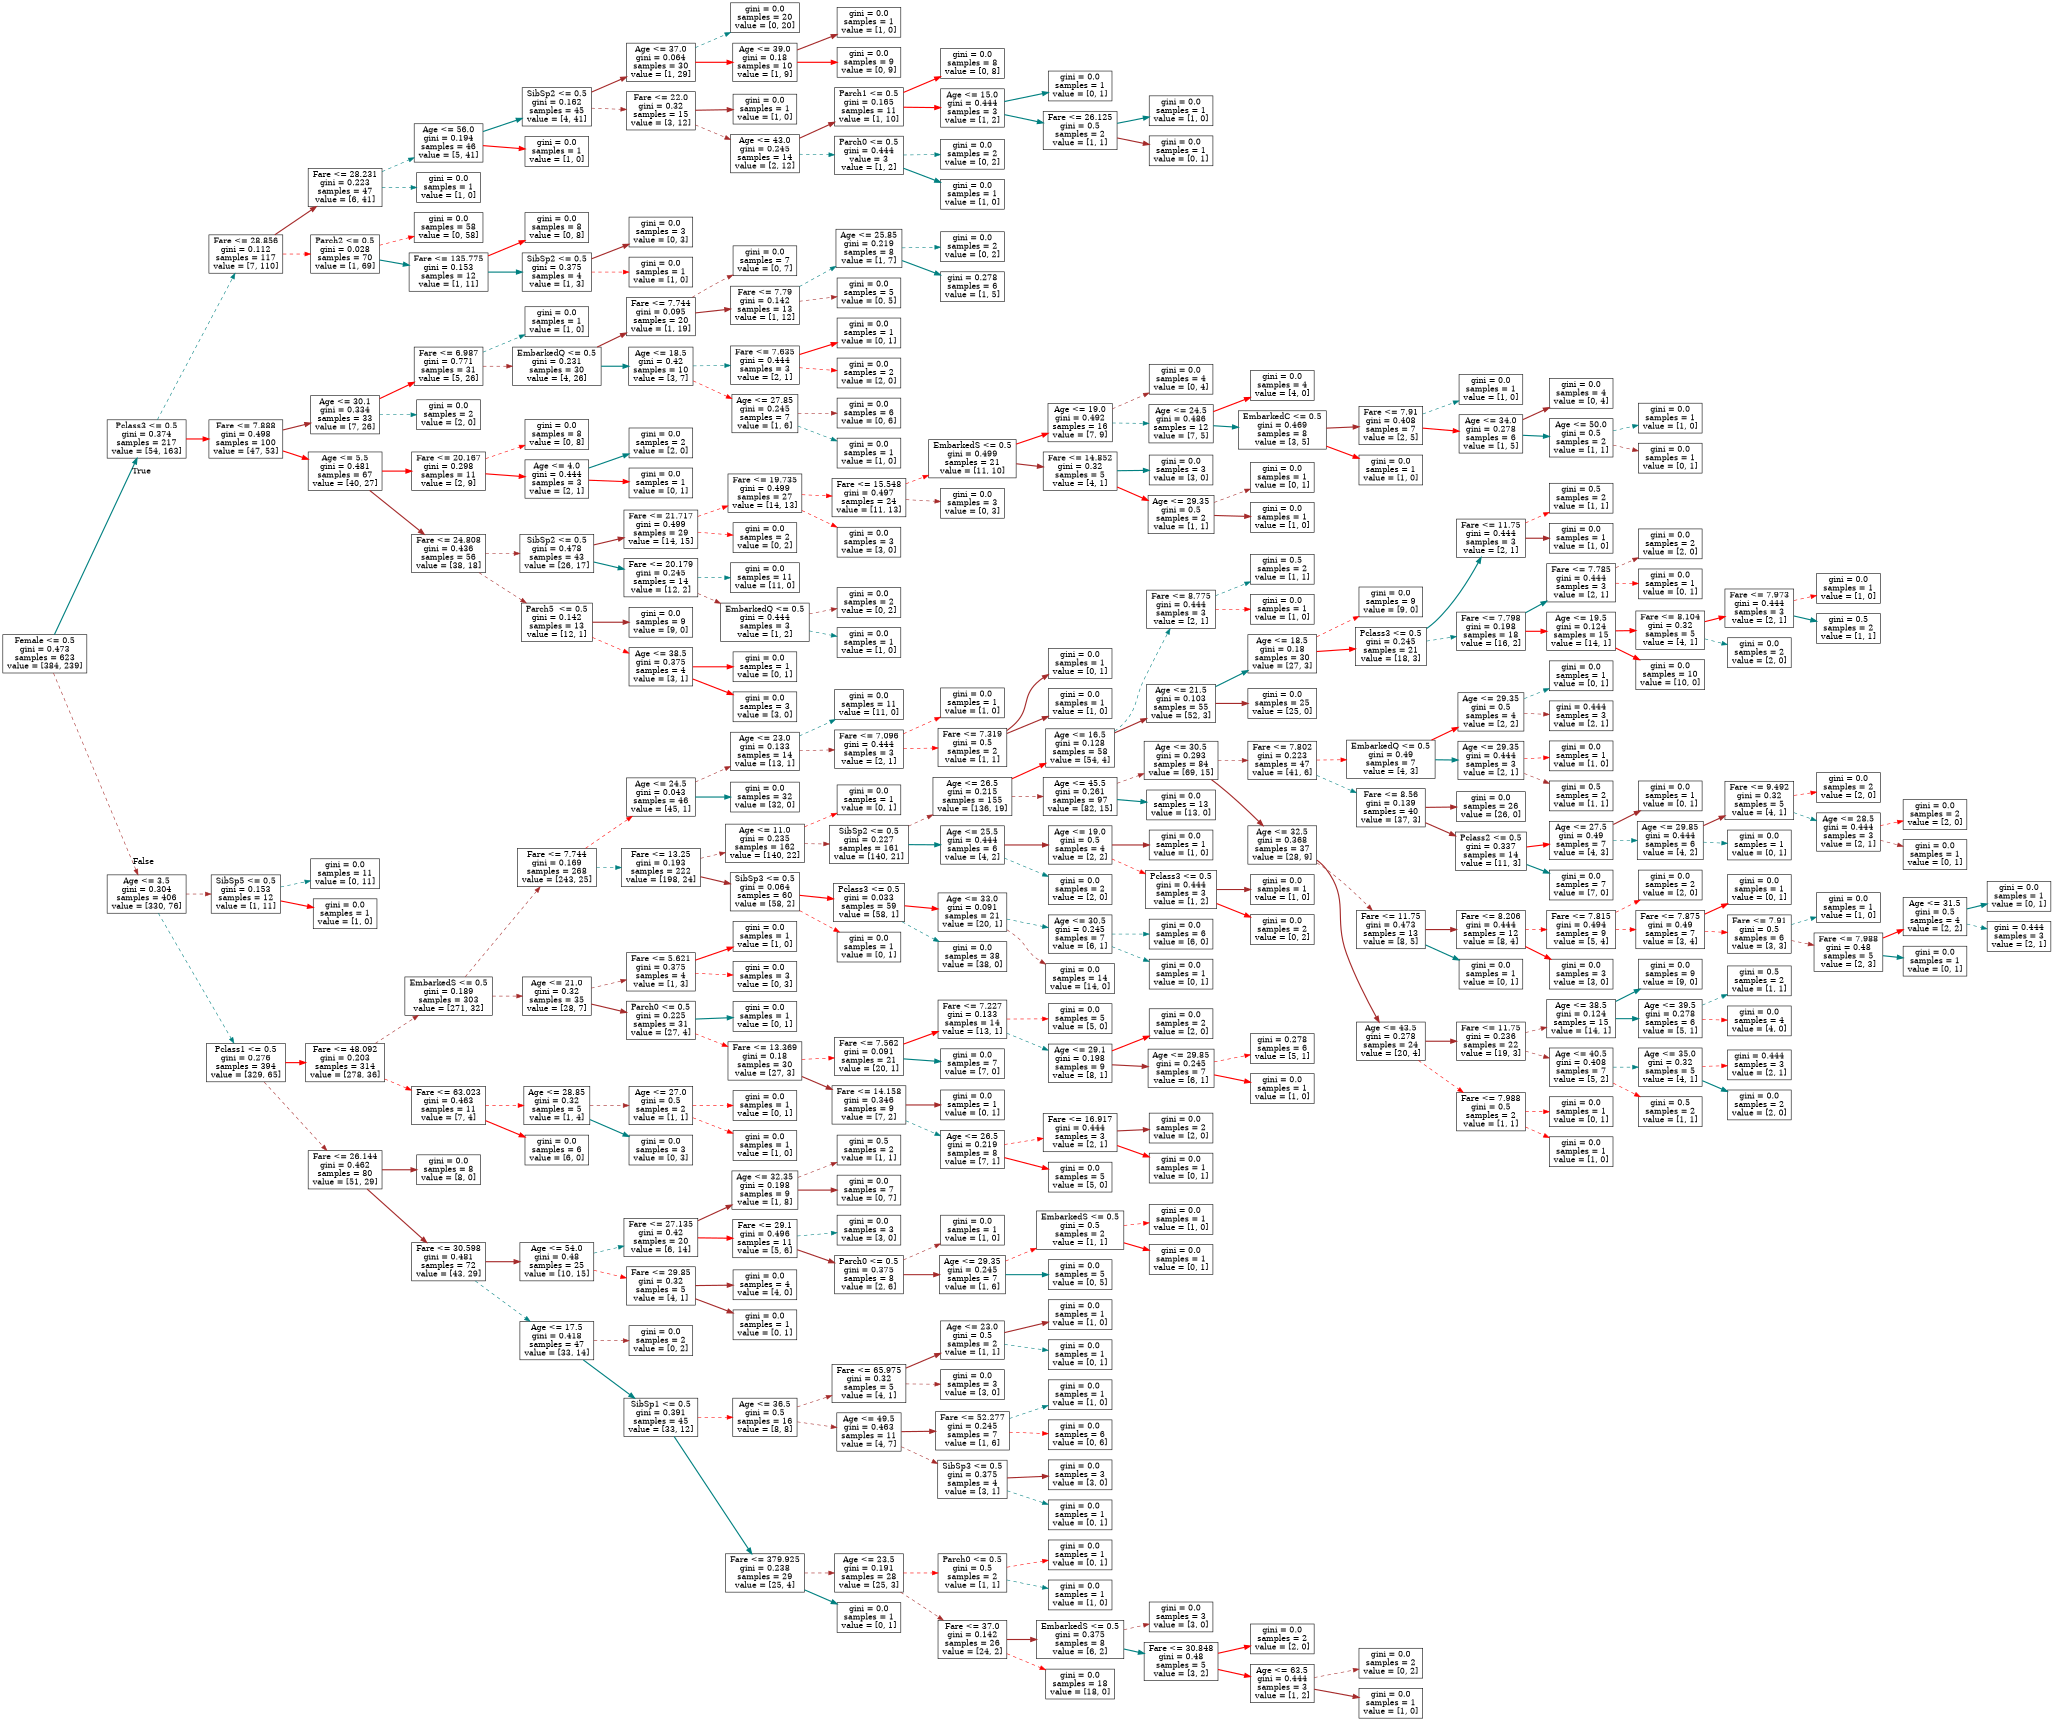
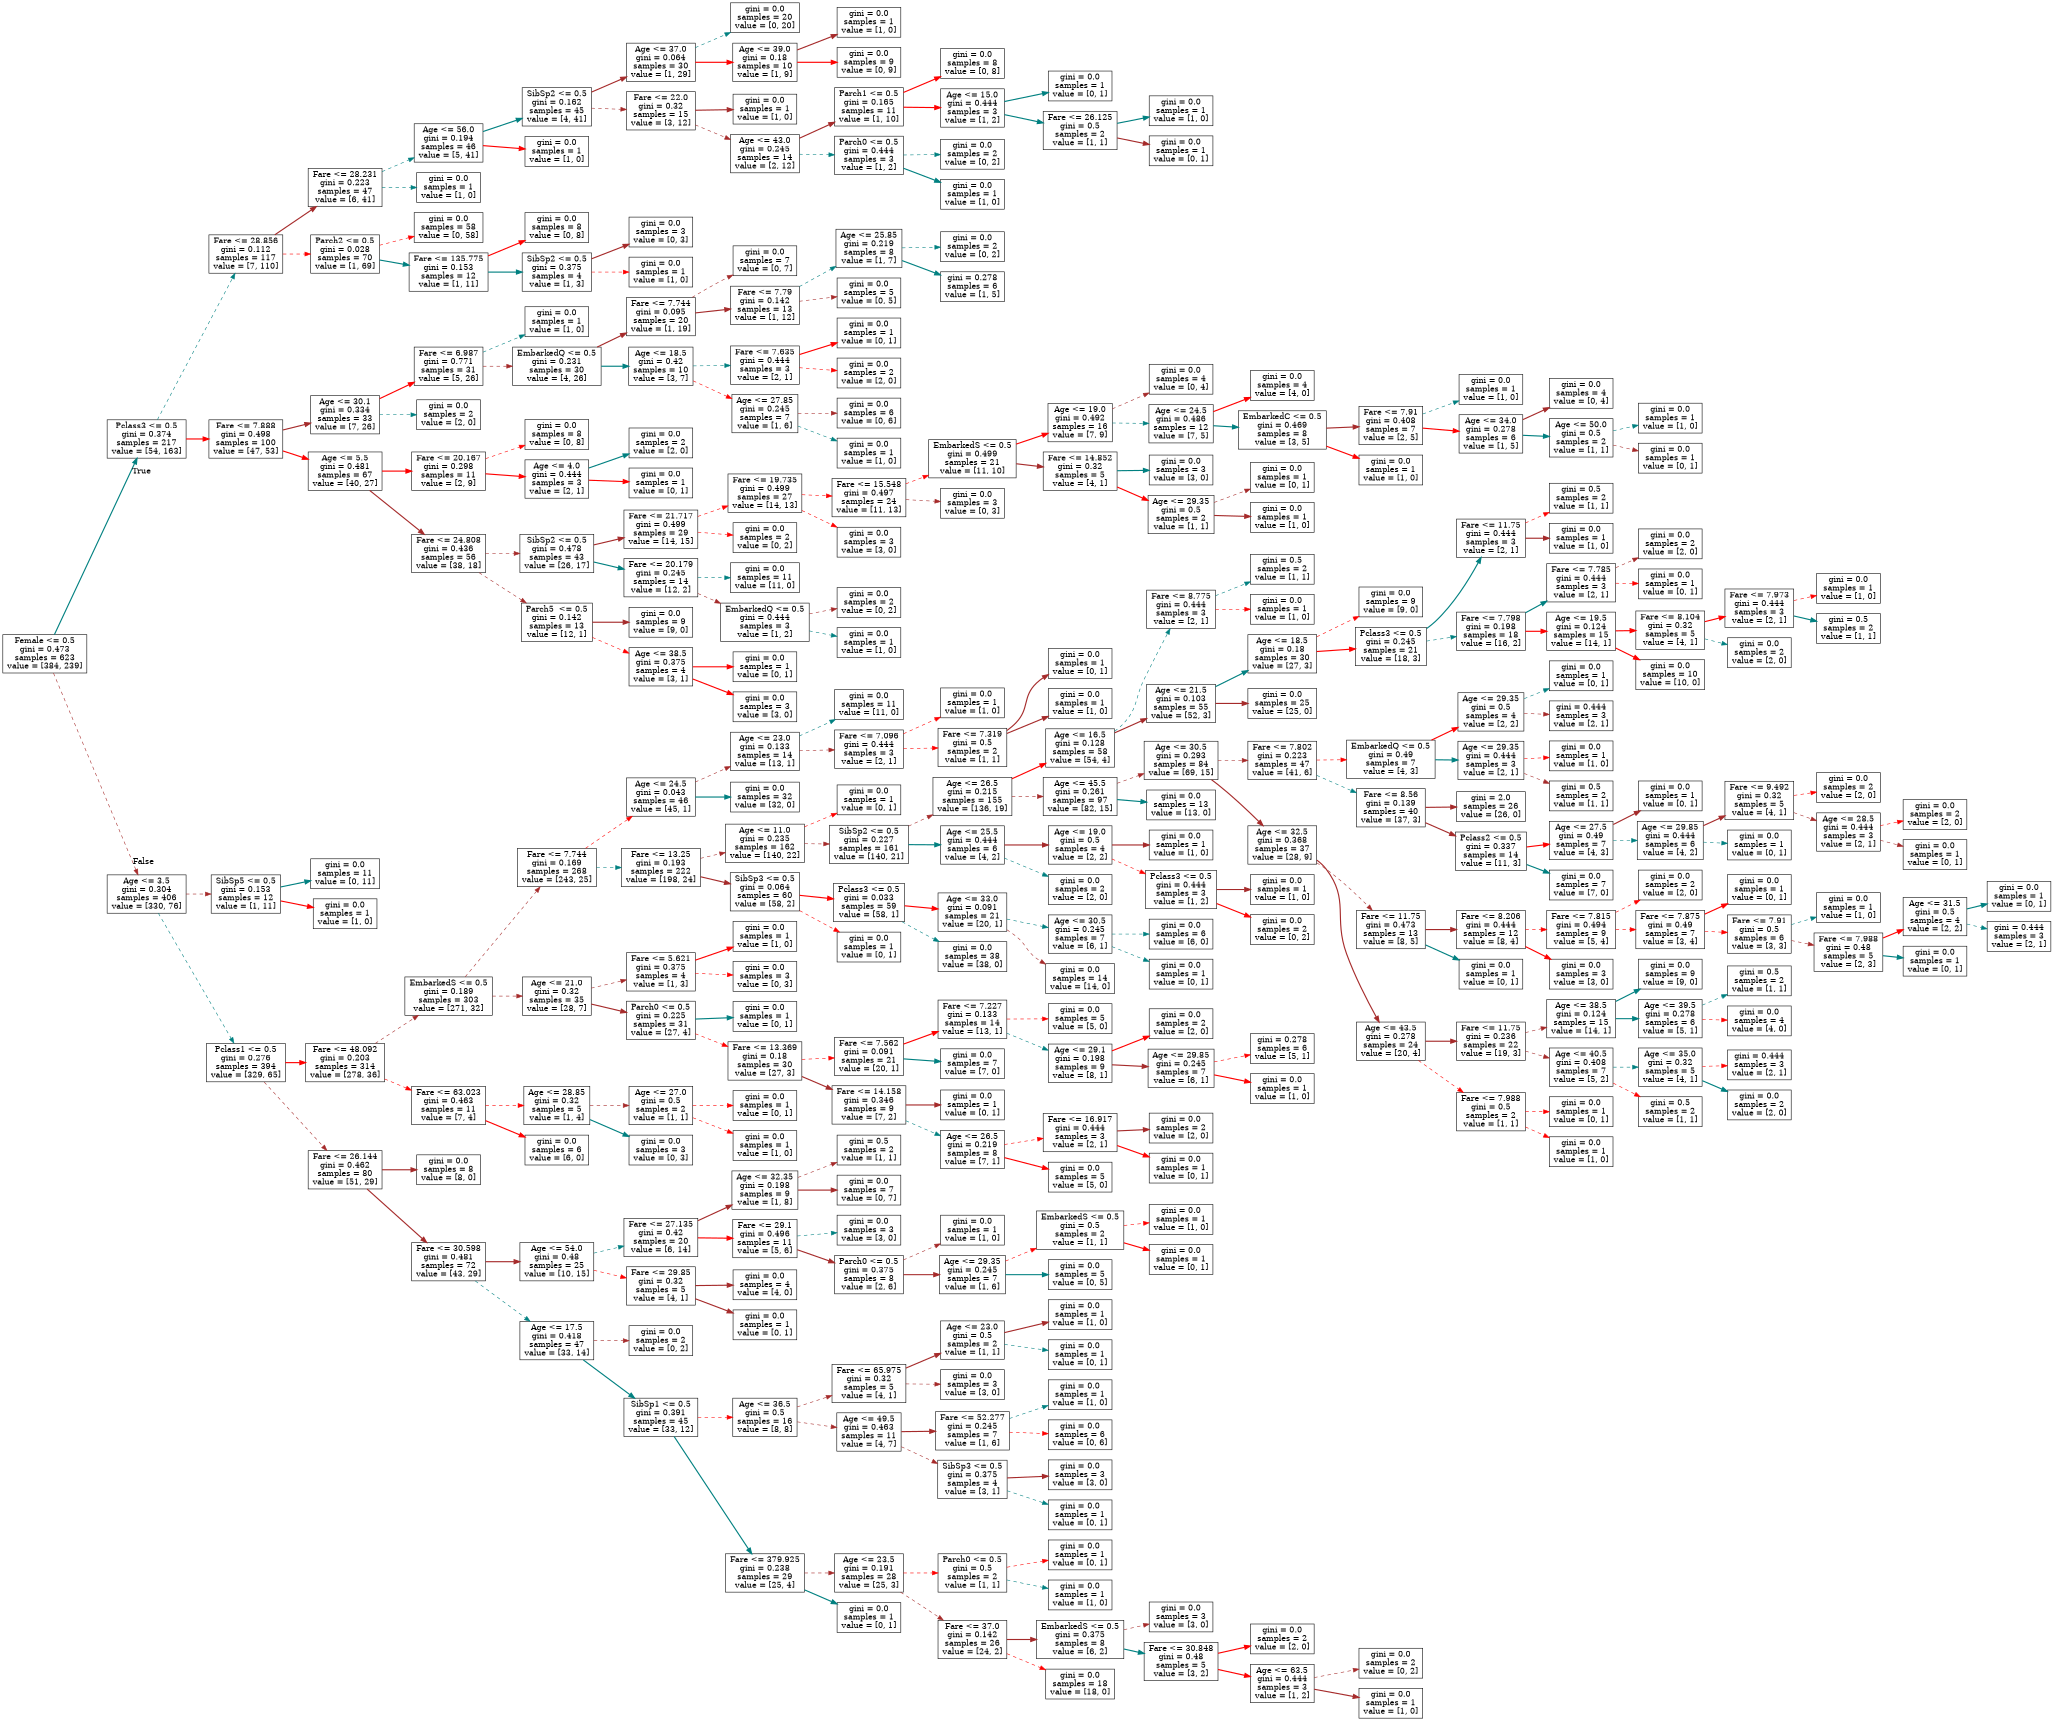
node "Parch0 <= 0.5 gini = 0.444 value = 3 value = [1, 2]": label "Parch0 <= 0.5 gini = 0.444 value = 3 value = [1, 2]" -> "Parch0 <= 0.5 gini = 0.444 samples = 3 value = [1, 2]"
node "gini = 0.0 samples = 26 value = [26, 0]": label "gini = 0.0 samples = 26 value = [26, 0]" -> "gini = 2.0 samples = 26 value = [26, 0]"
edge "Fare <= 9.492 gini = 0.32 samples = 5 value = [4, 1]" -> "Age <= 28.5 gini = 0.444 samples = 3 value = [2, 1]": color teal -> brown
edge "SibSp5 <= 0.5 gini = 0.153 samples = 12 value = [1, 11]" -> "gini = 0.0 samples = 11 value = [0, 11]": style dashed -> bold
